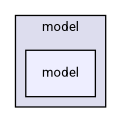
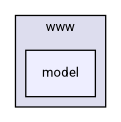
cluster "model": label "model" -> "www"
